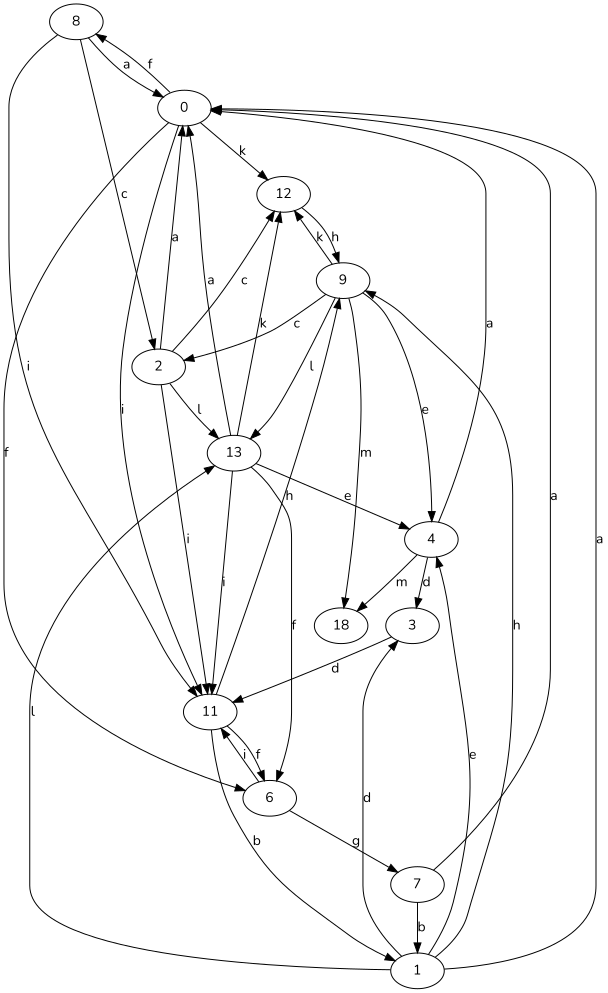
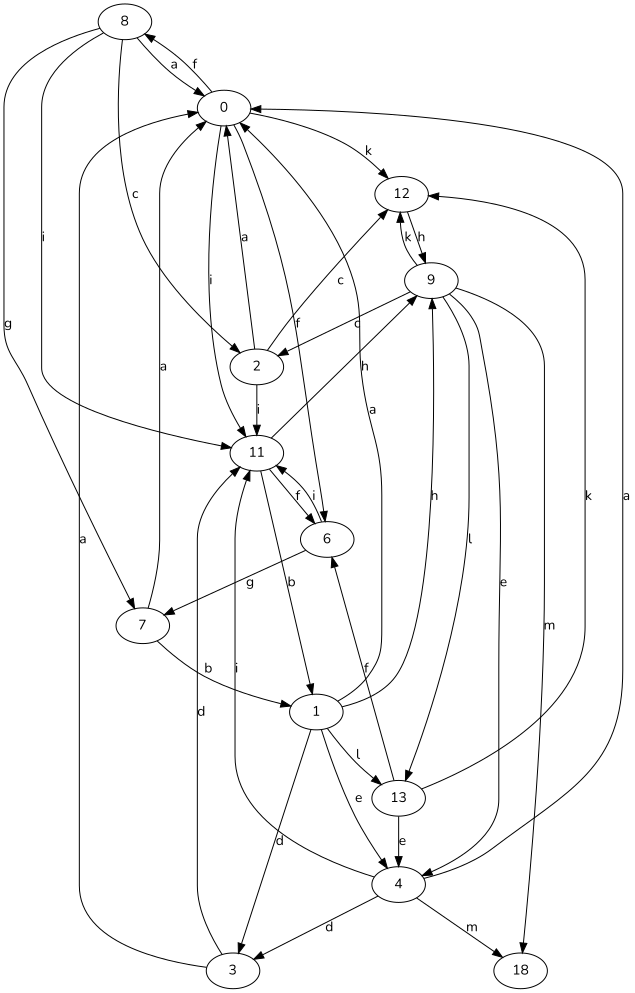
edge "13" -> "0": now "3" -> "0"
edge "8" -> "7": added, label "g"
edge "2" -> "13": removed, label "l"
edge "13" -> "11": now "4" -> "11"
